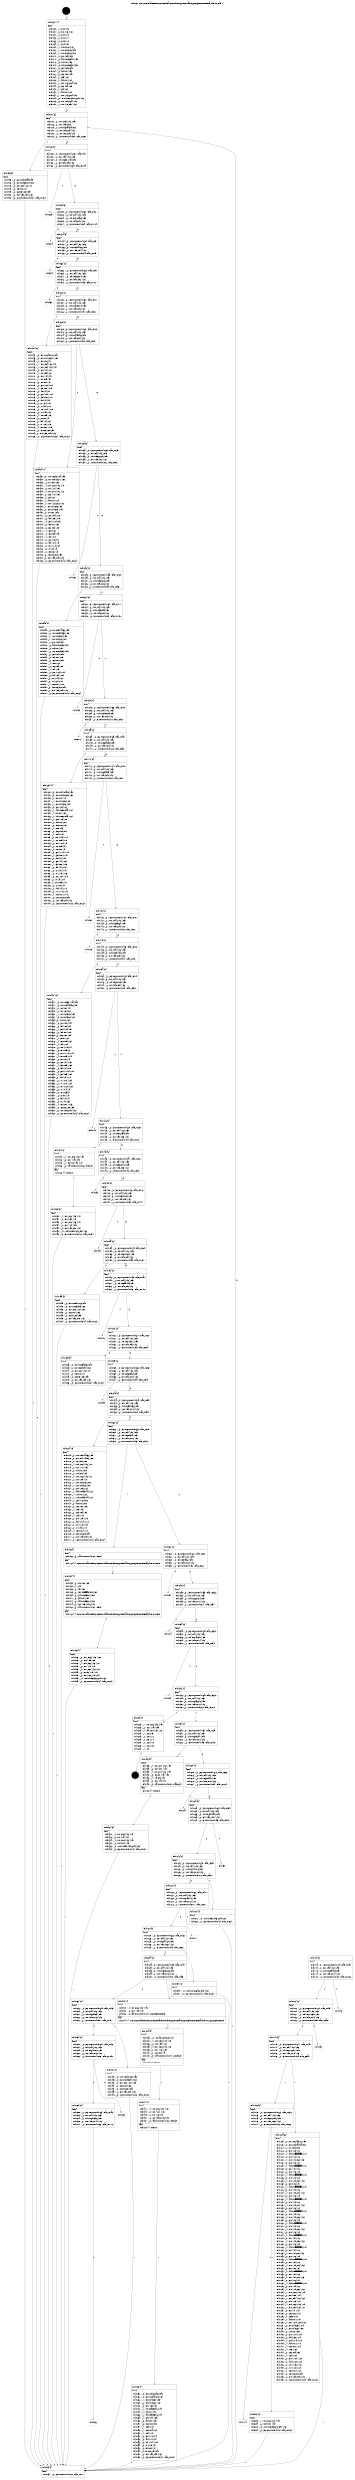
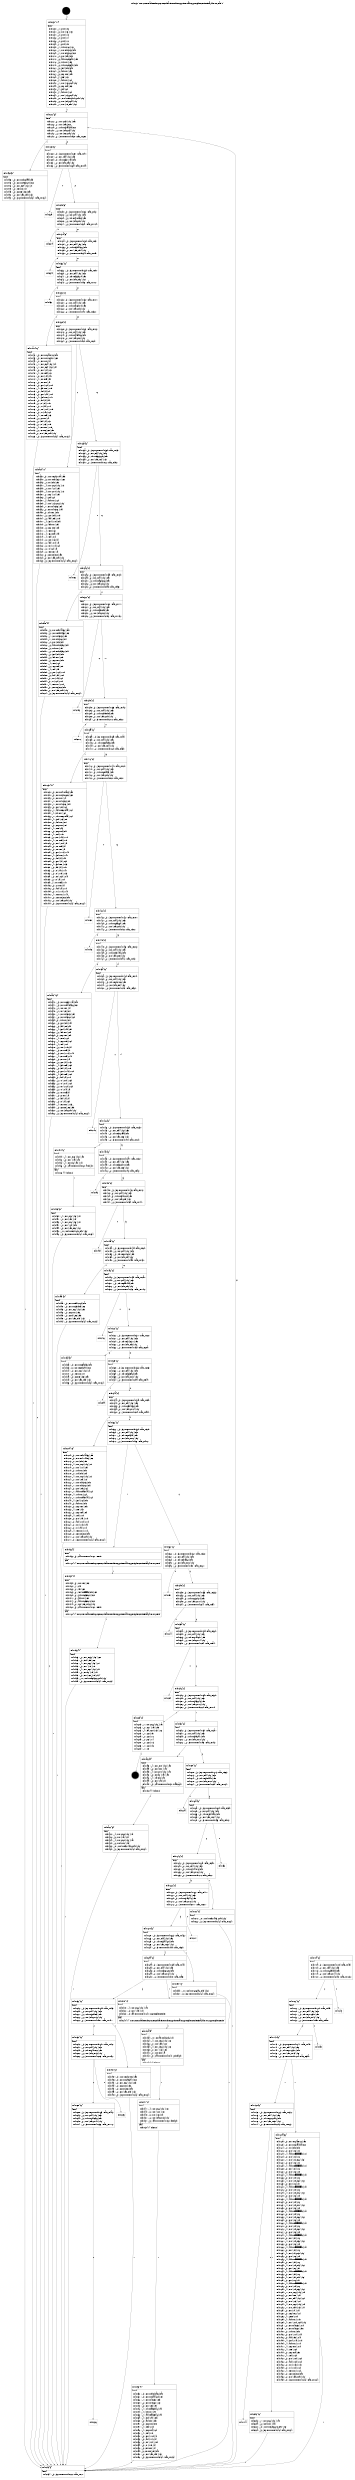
edge "0x4014f6 [28]" -> "0x4014da [28]": reversed
